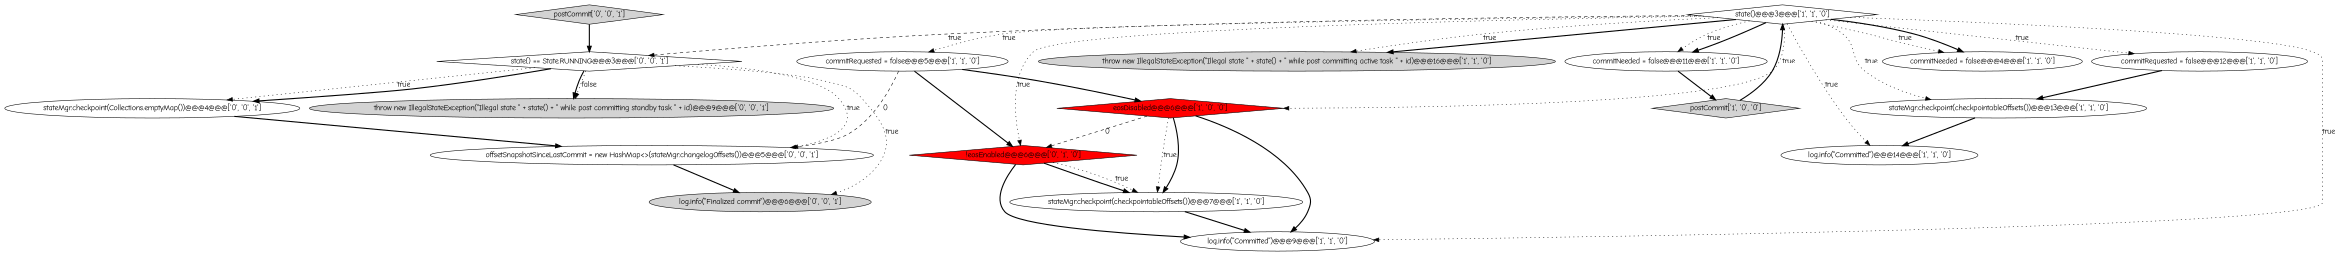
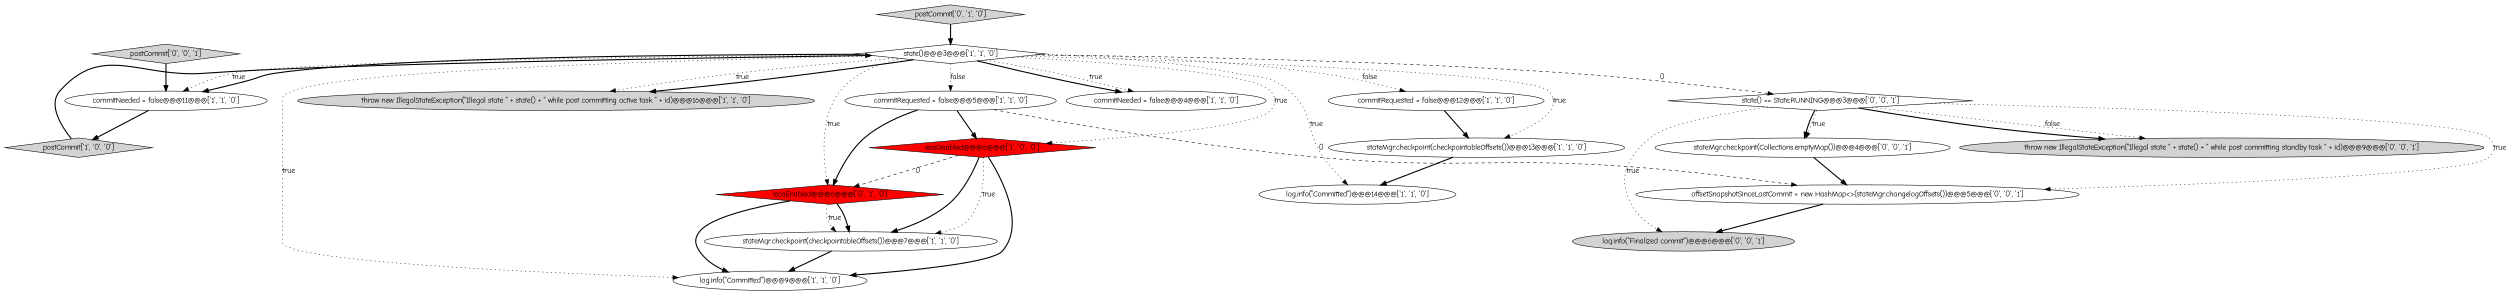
node "postCommit['0', '1', '0']": added
edge "postCommit['0', '0', '1']" -> "state() == State.RUNNING@@@3@@@['0', '0', '1']": now "postCommit['0', '0', '1']" -> "commitNeeded = false@@@11@@@['1', '1', '0']"
edge "state()@@@3@@@['1', '1', '0']" -> "state() == State.RUNNING@@@3@@@['0', '0', '1']": label "true" -> "0"
edge "state()@@@3@@@['1', '1', '0']" -> "commitRequested = false@@@5@@@['1', '1', '0']": label "true" -> "false"
edge "state()@@@3@@@['1', '1', '0']" -> "commitRequested = false@@@12@@@['1', '1', '0']": label "true" -> "false"
